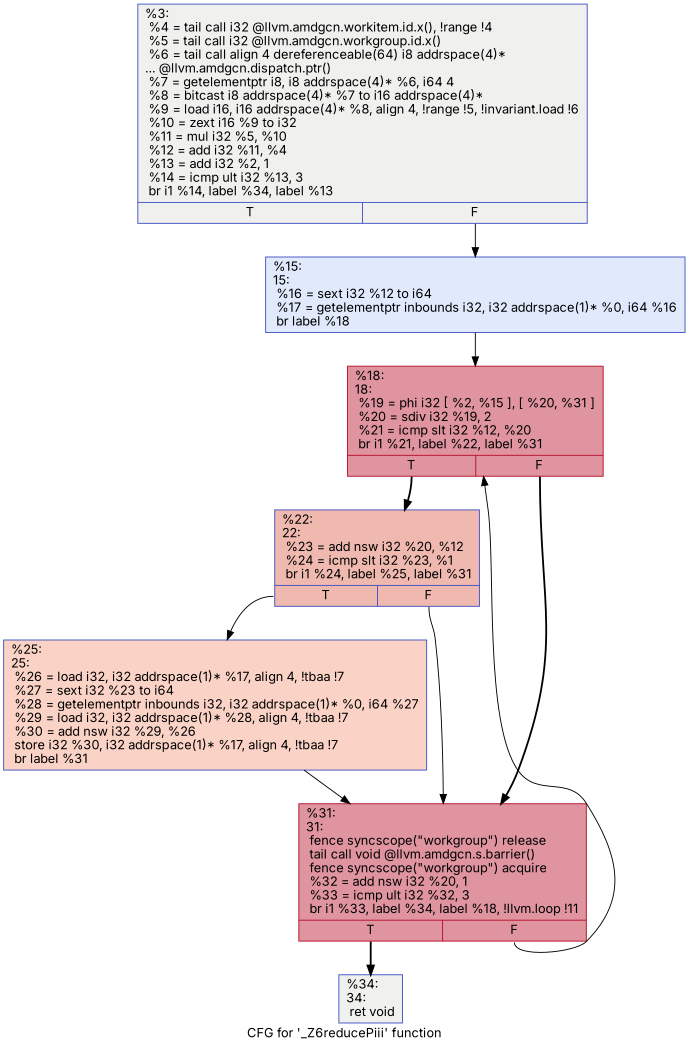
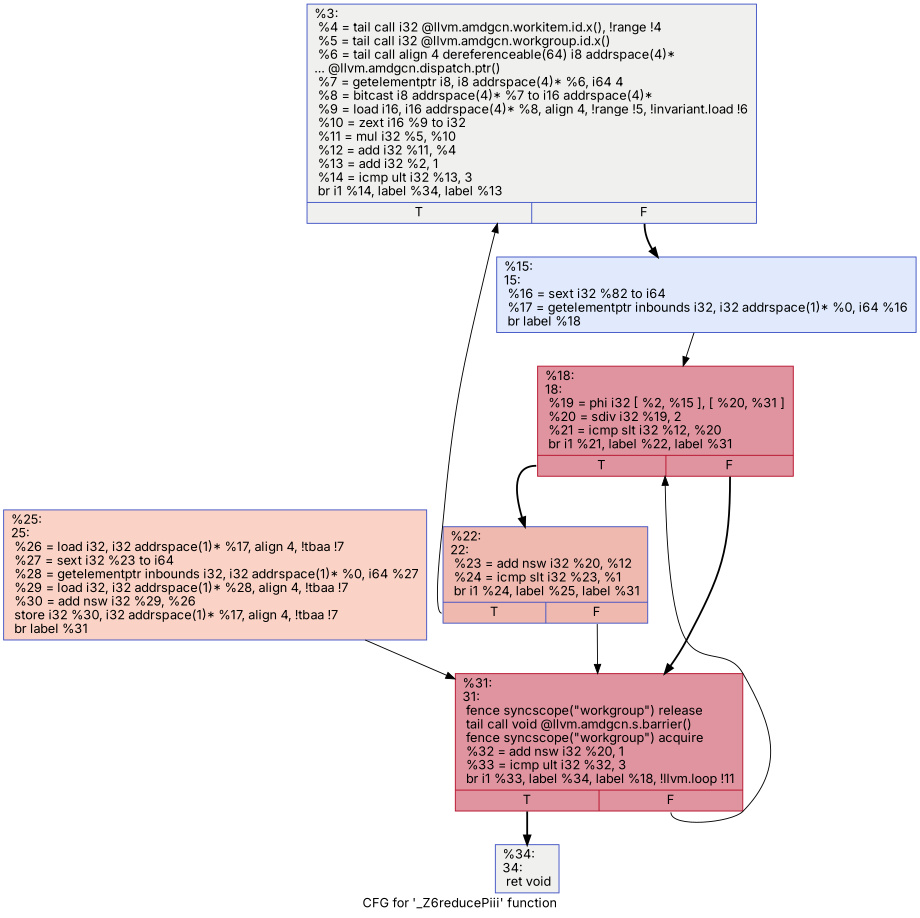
edge "%3:" -> "%15:": style solid -> bold
node "%15:": text "%16 = sext i32 %12 to i64" -> "%16 = sext i32 %82 to i64"
edge "%22:" -> "%25:": now "%22:" -> "%3:"
